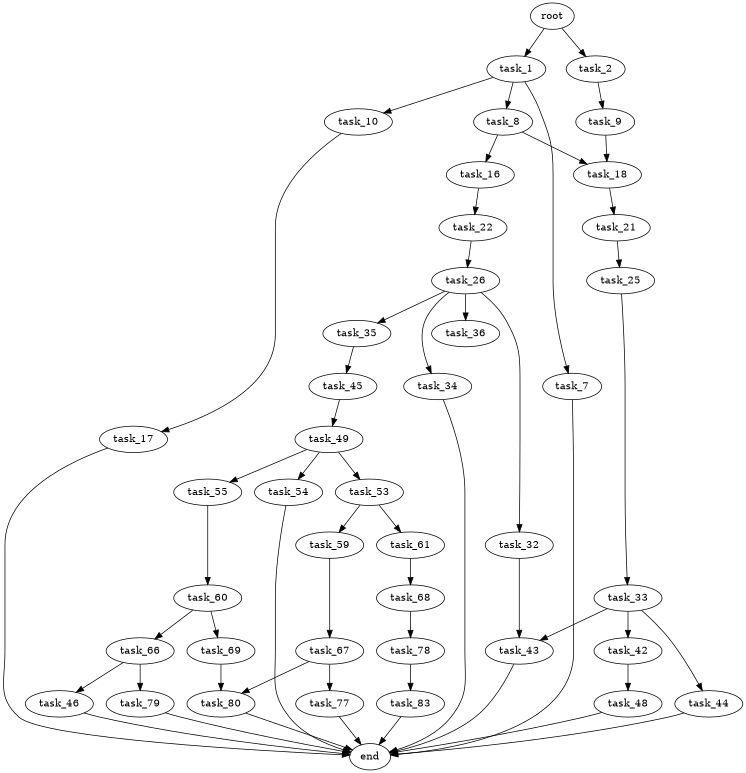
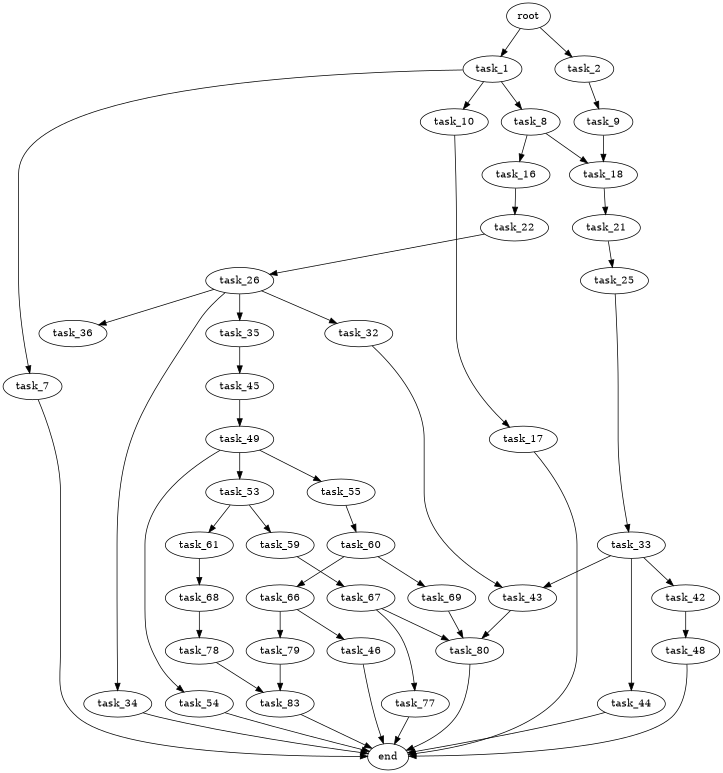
edge "task_43" -> "end": now "task_43" -> "task_80"
edge "task_79" -> "end": now "task_79" -> "task_83"
